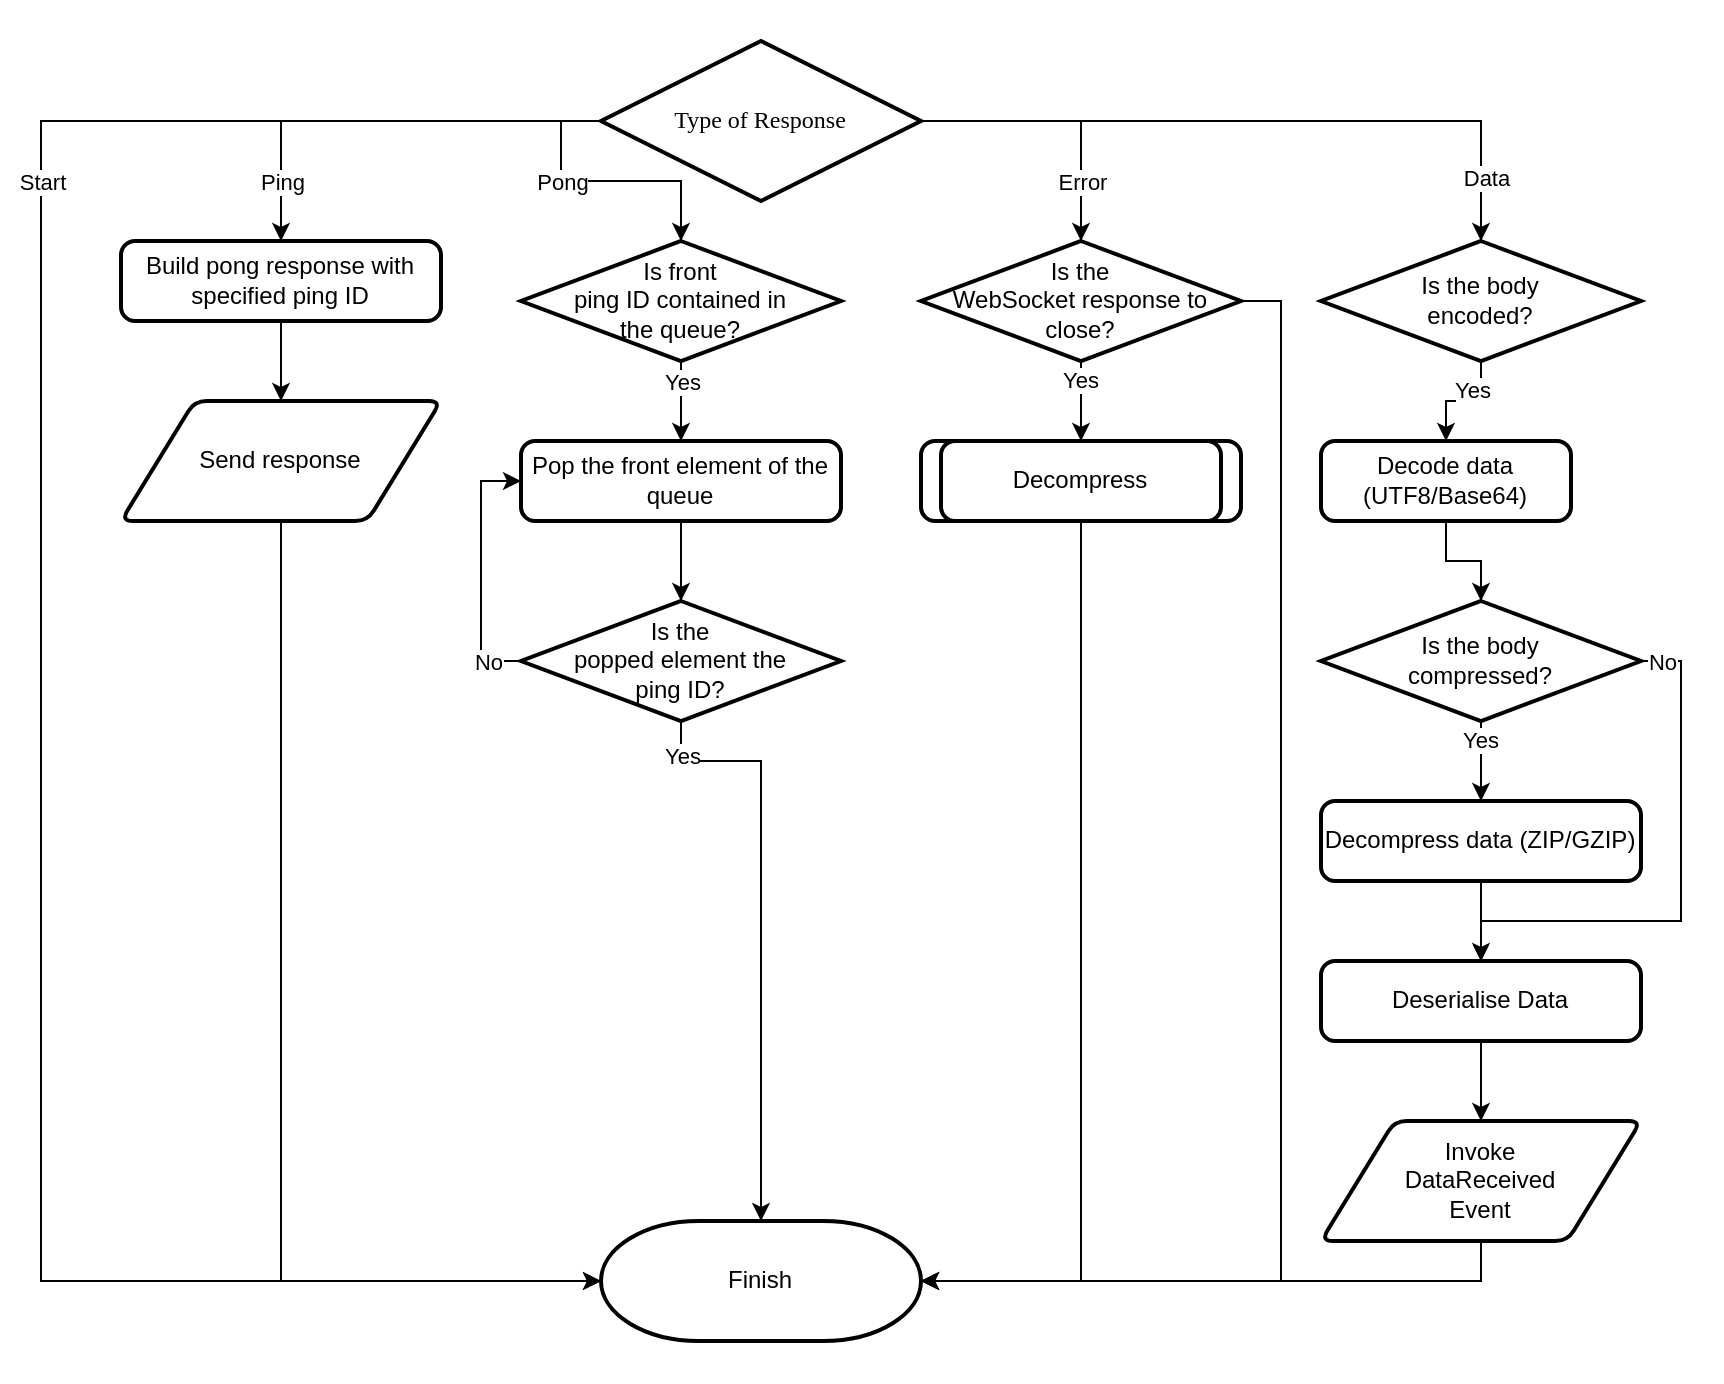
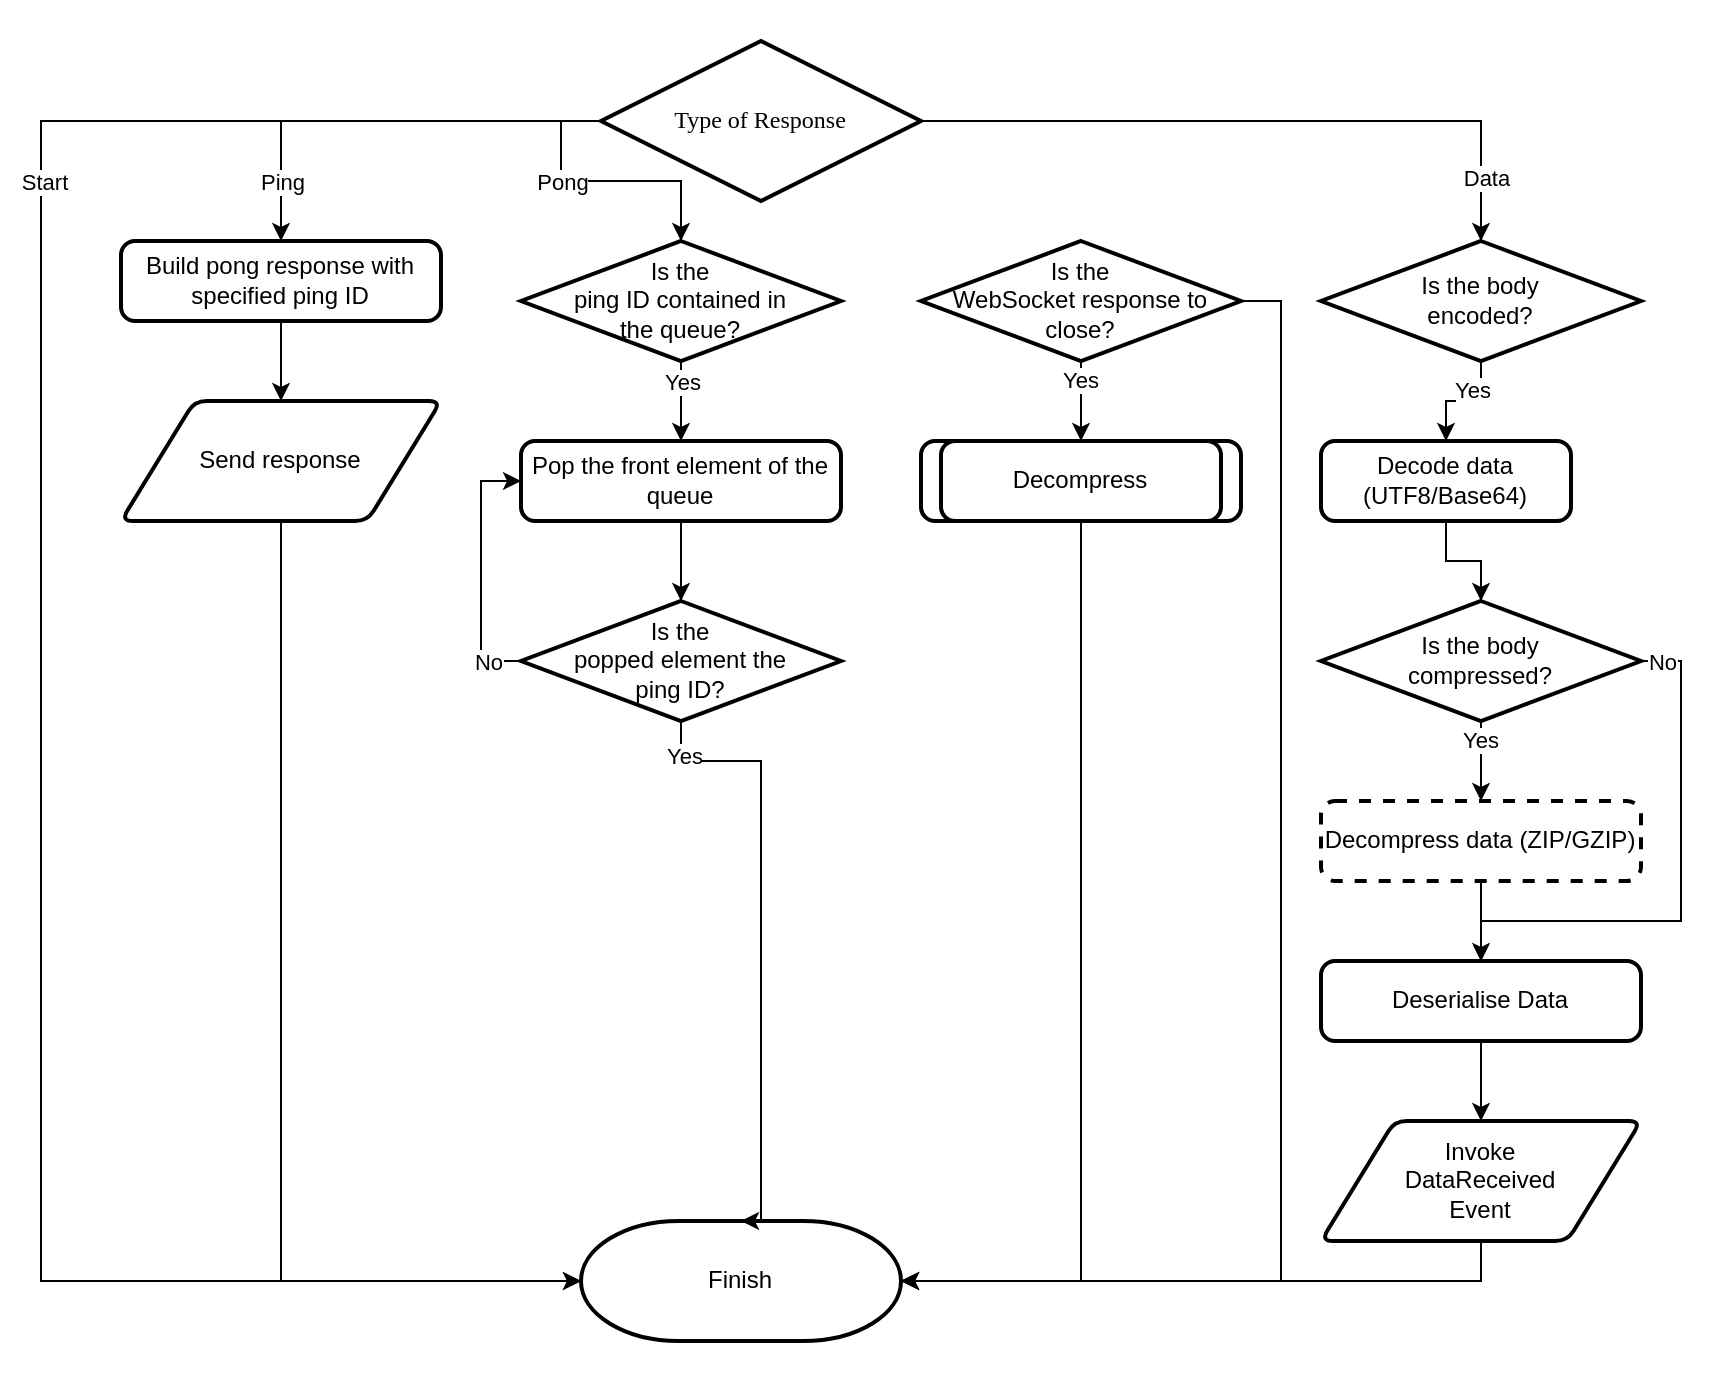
edge "Type of Response" -> "Is the WebSocket response to close?": removed, label "Error"
node "Is front ping ID contained in the queue?": label "Is front ping ID contained in the queue?" -> "Is the ping ID contained in the queue?"
node "Decompress data (ZIP/GZIP)": style solid -> dashed
node "Finish": moved (761, 1281) -> (741, 1281)
